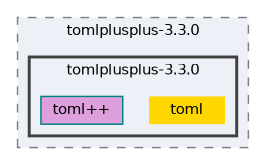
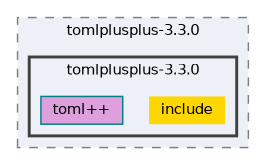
node "toml": label "toml" -> "include"
